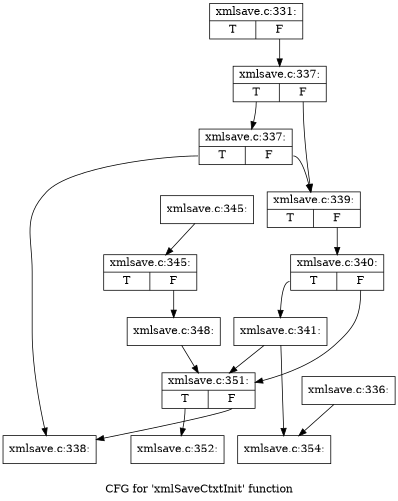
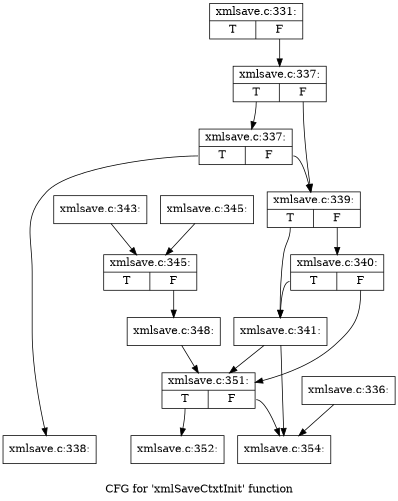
node "xmlsave.c:343:": added
edge "xmlsave.c:339:" -> "xmlsave.c:341:": added
edge "xmlsave.c:351:" -> "xmlsave.c:338:": now "xmlsave.c:351:" -> "xmlsave.c:354:"
